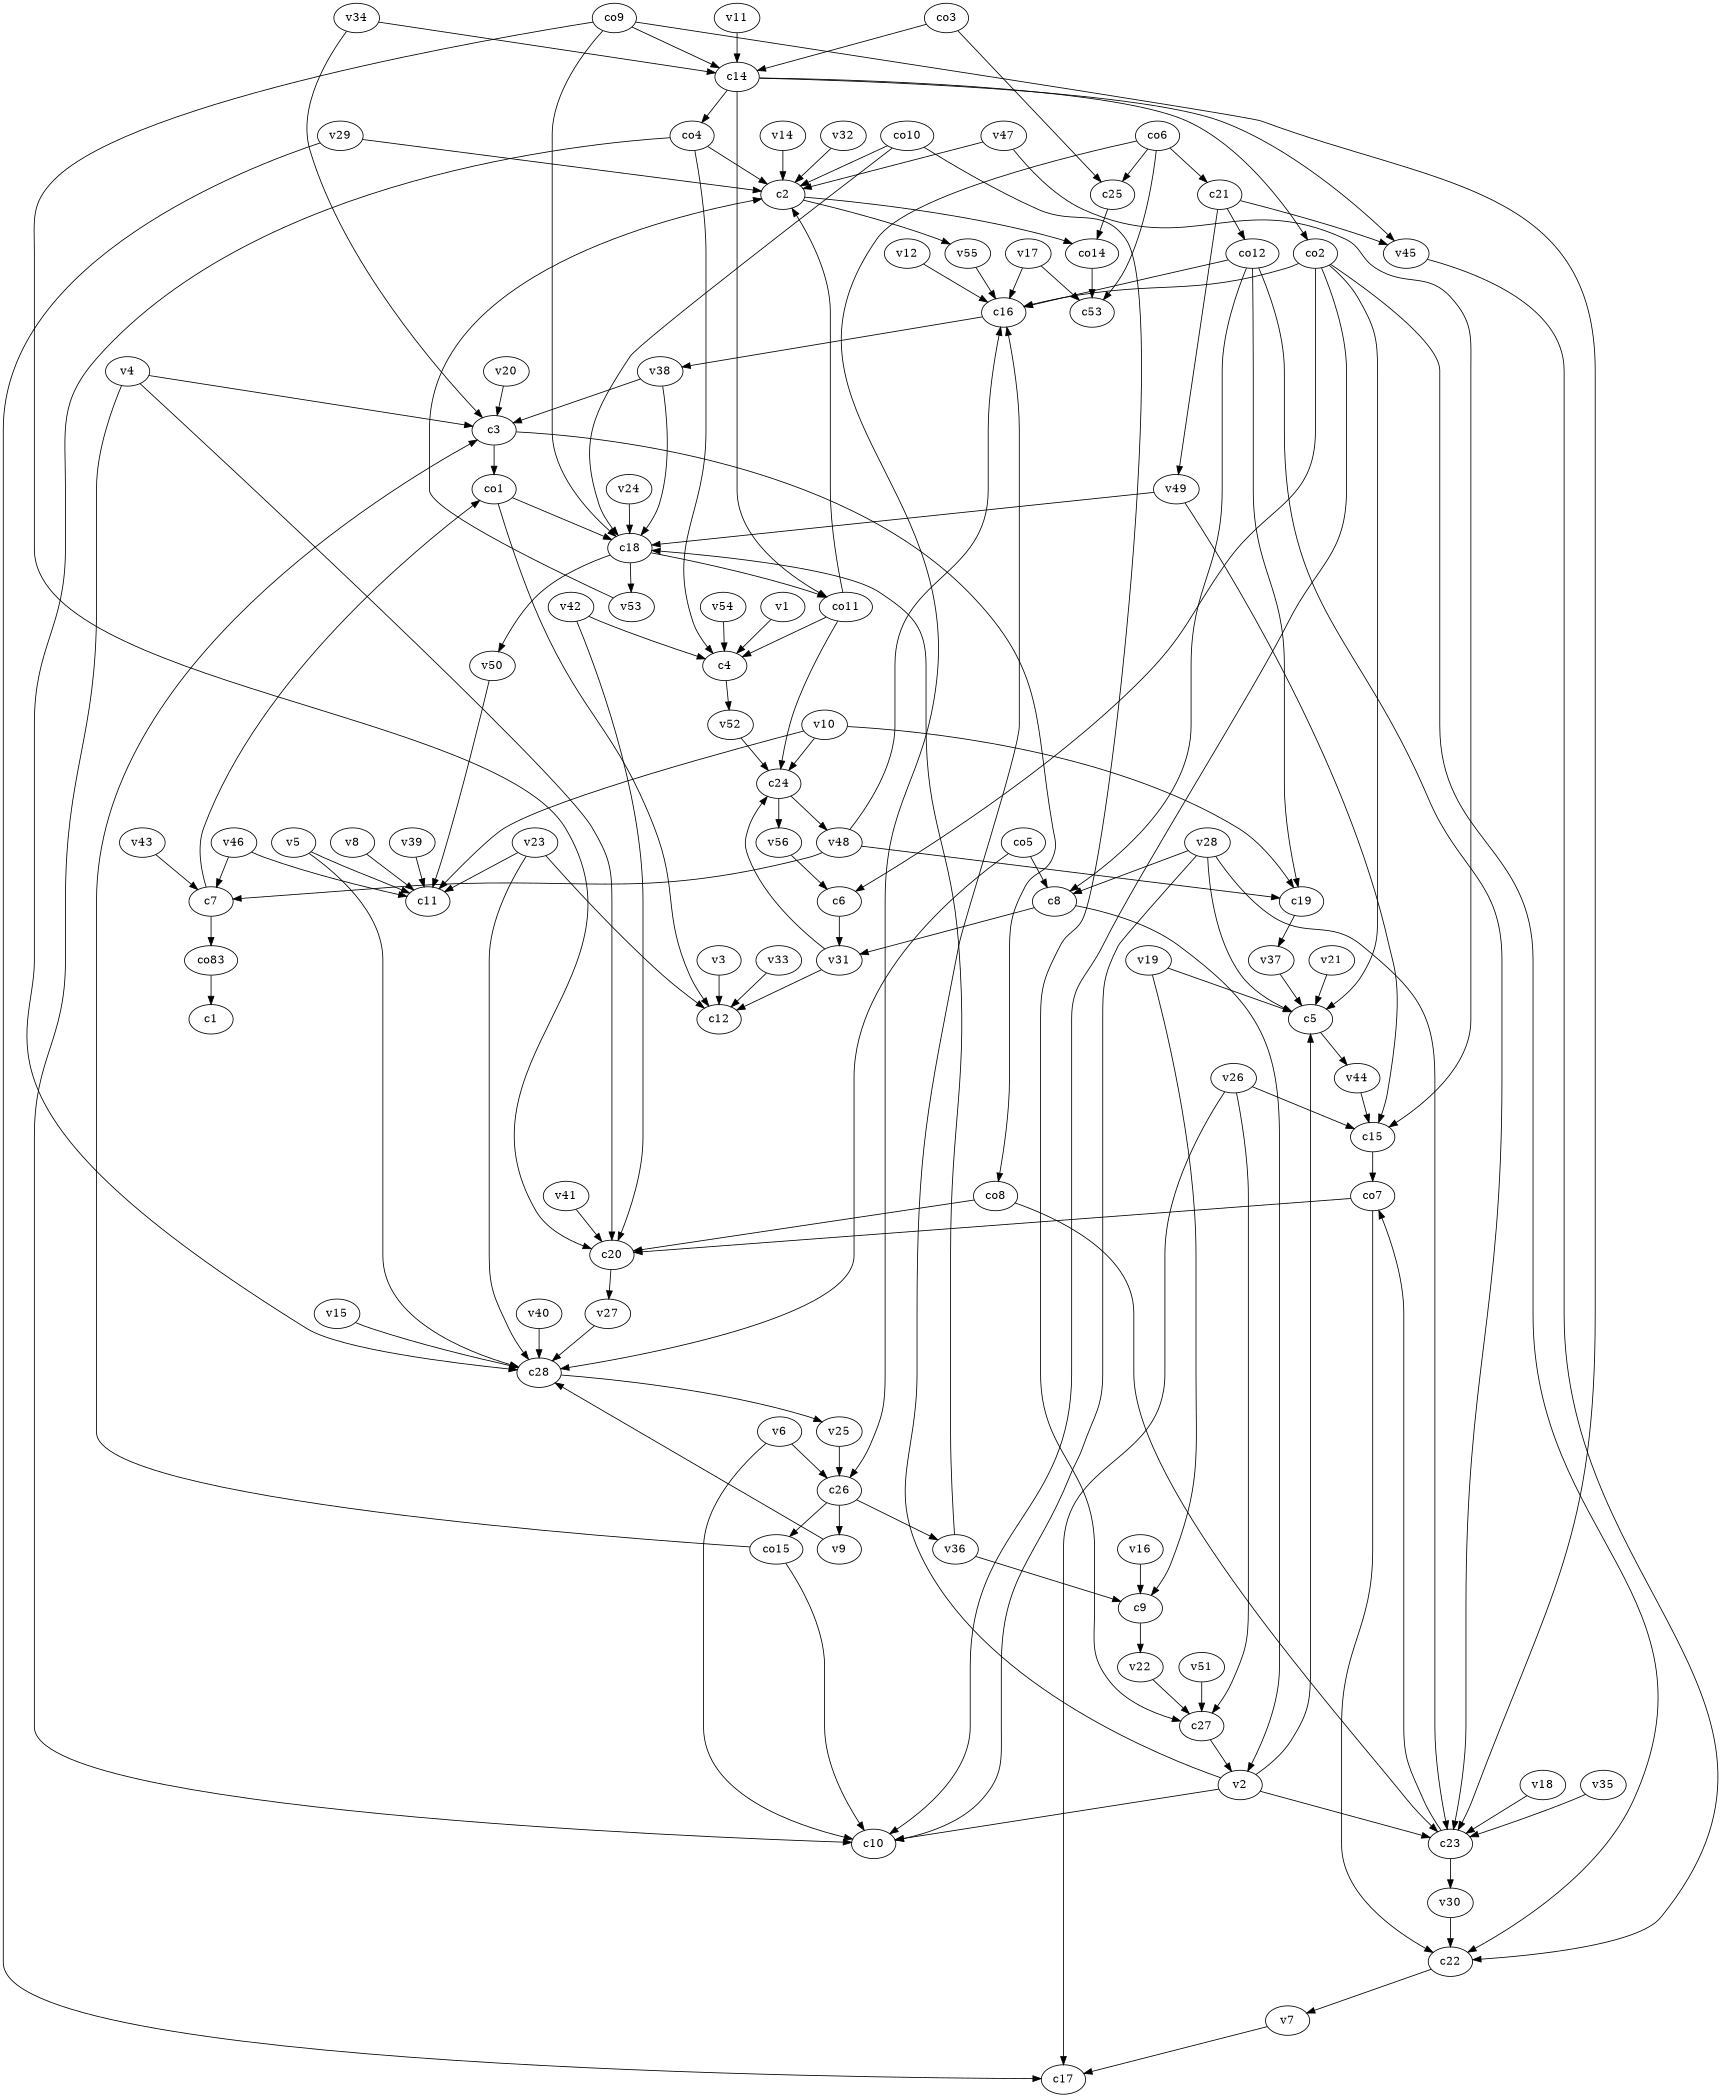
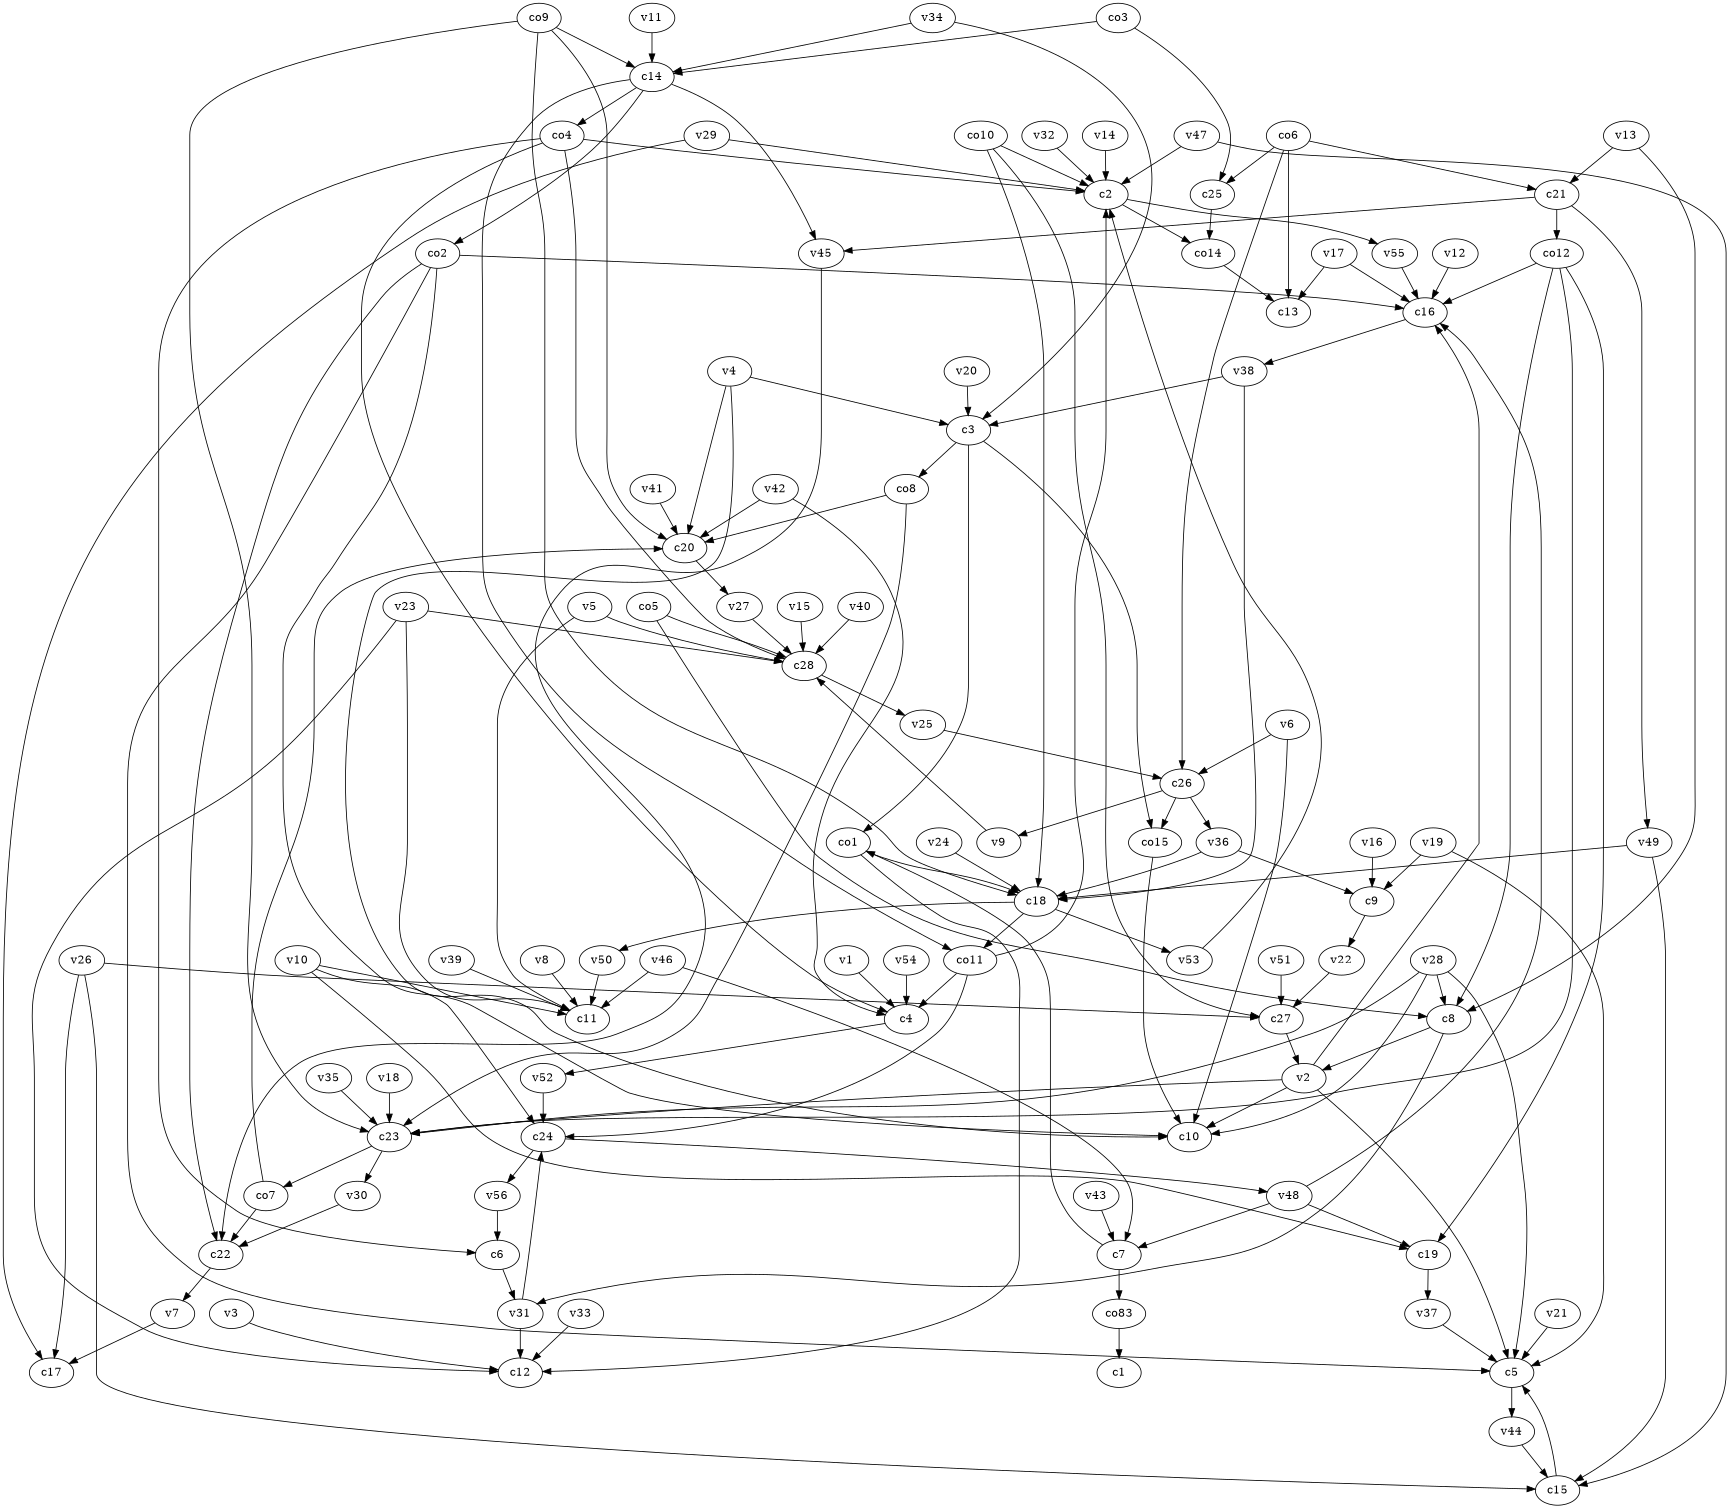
node "v13": added
node "c53": label "c53" -> "c13"
edge "co2" -> "c6": now "co4" -> "c6"
edge "c15" -> "co7": now "c15" -> "c5"
edge "co15" -> "c3": reversed
